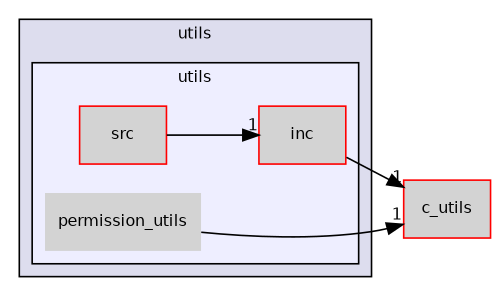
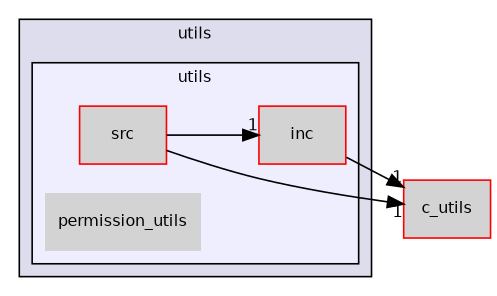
edge "permission_utils" -> "c_utils": now "src" -> "c_utils"
